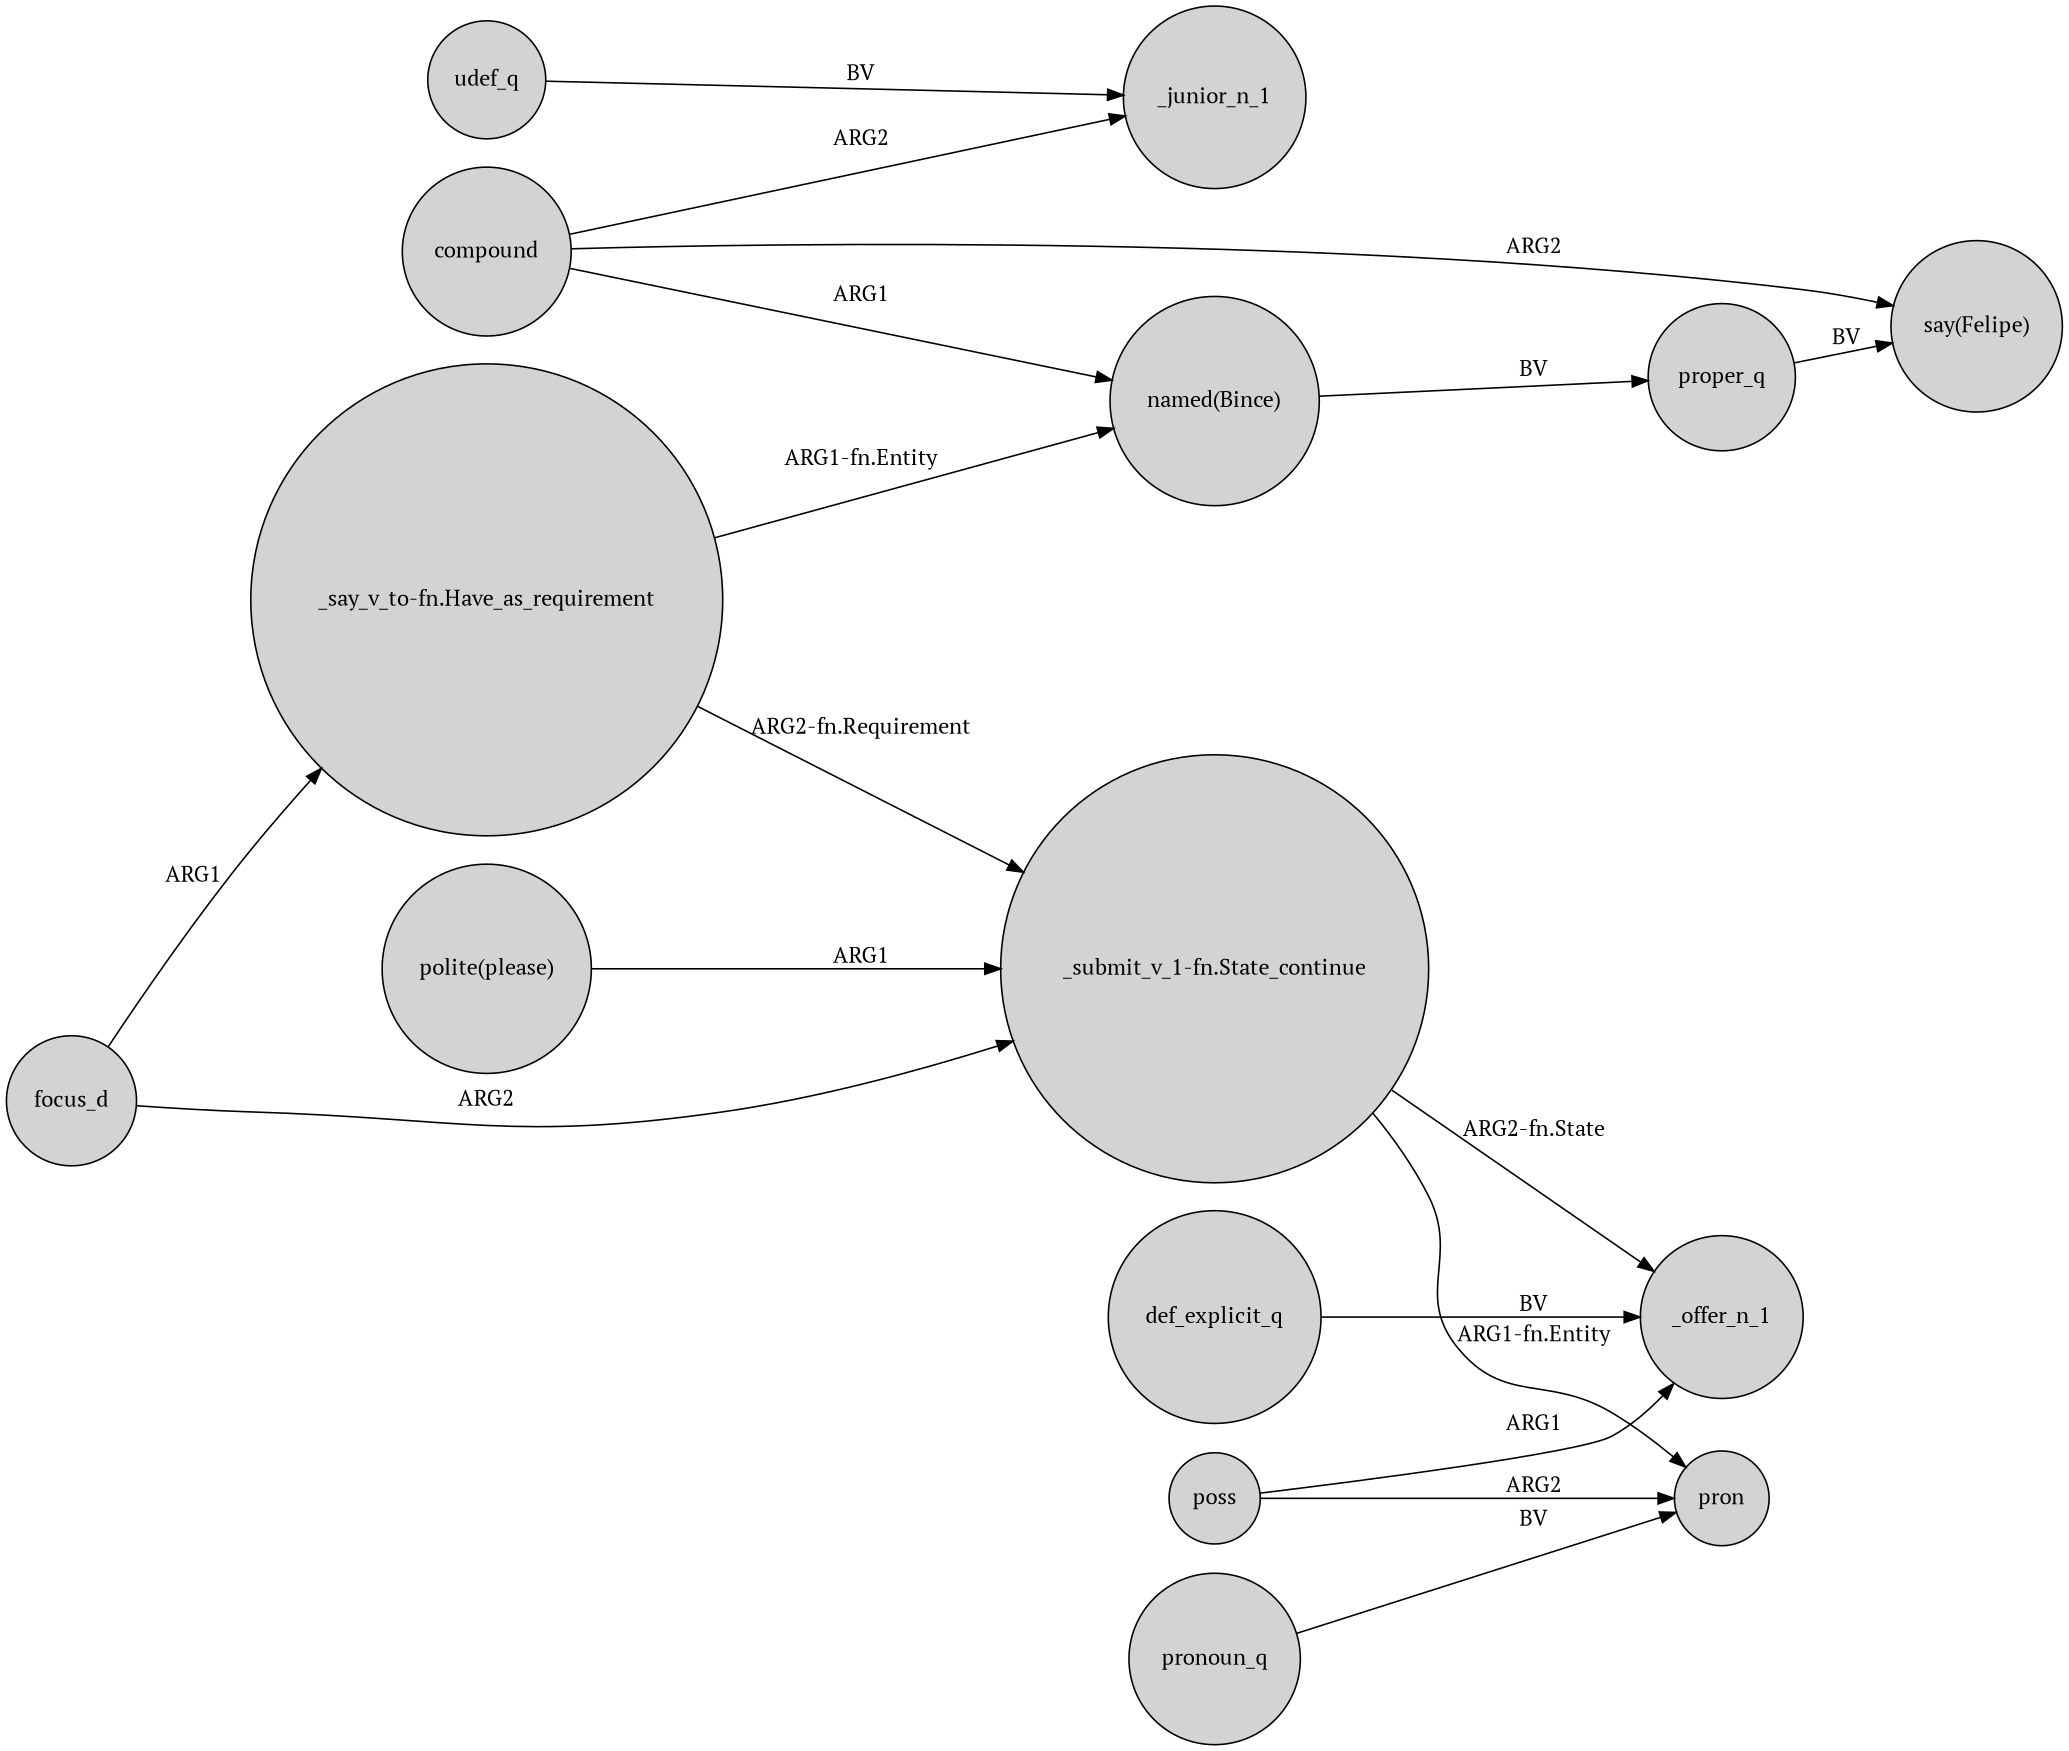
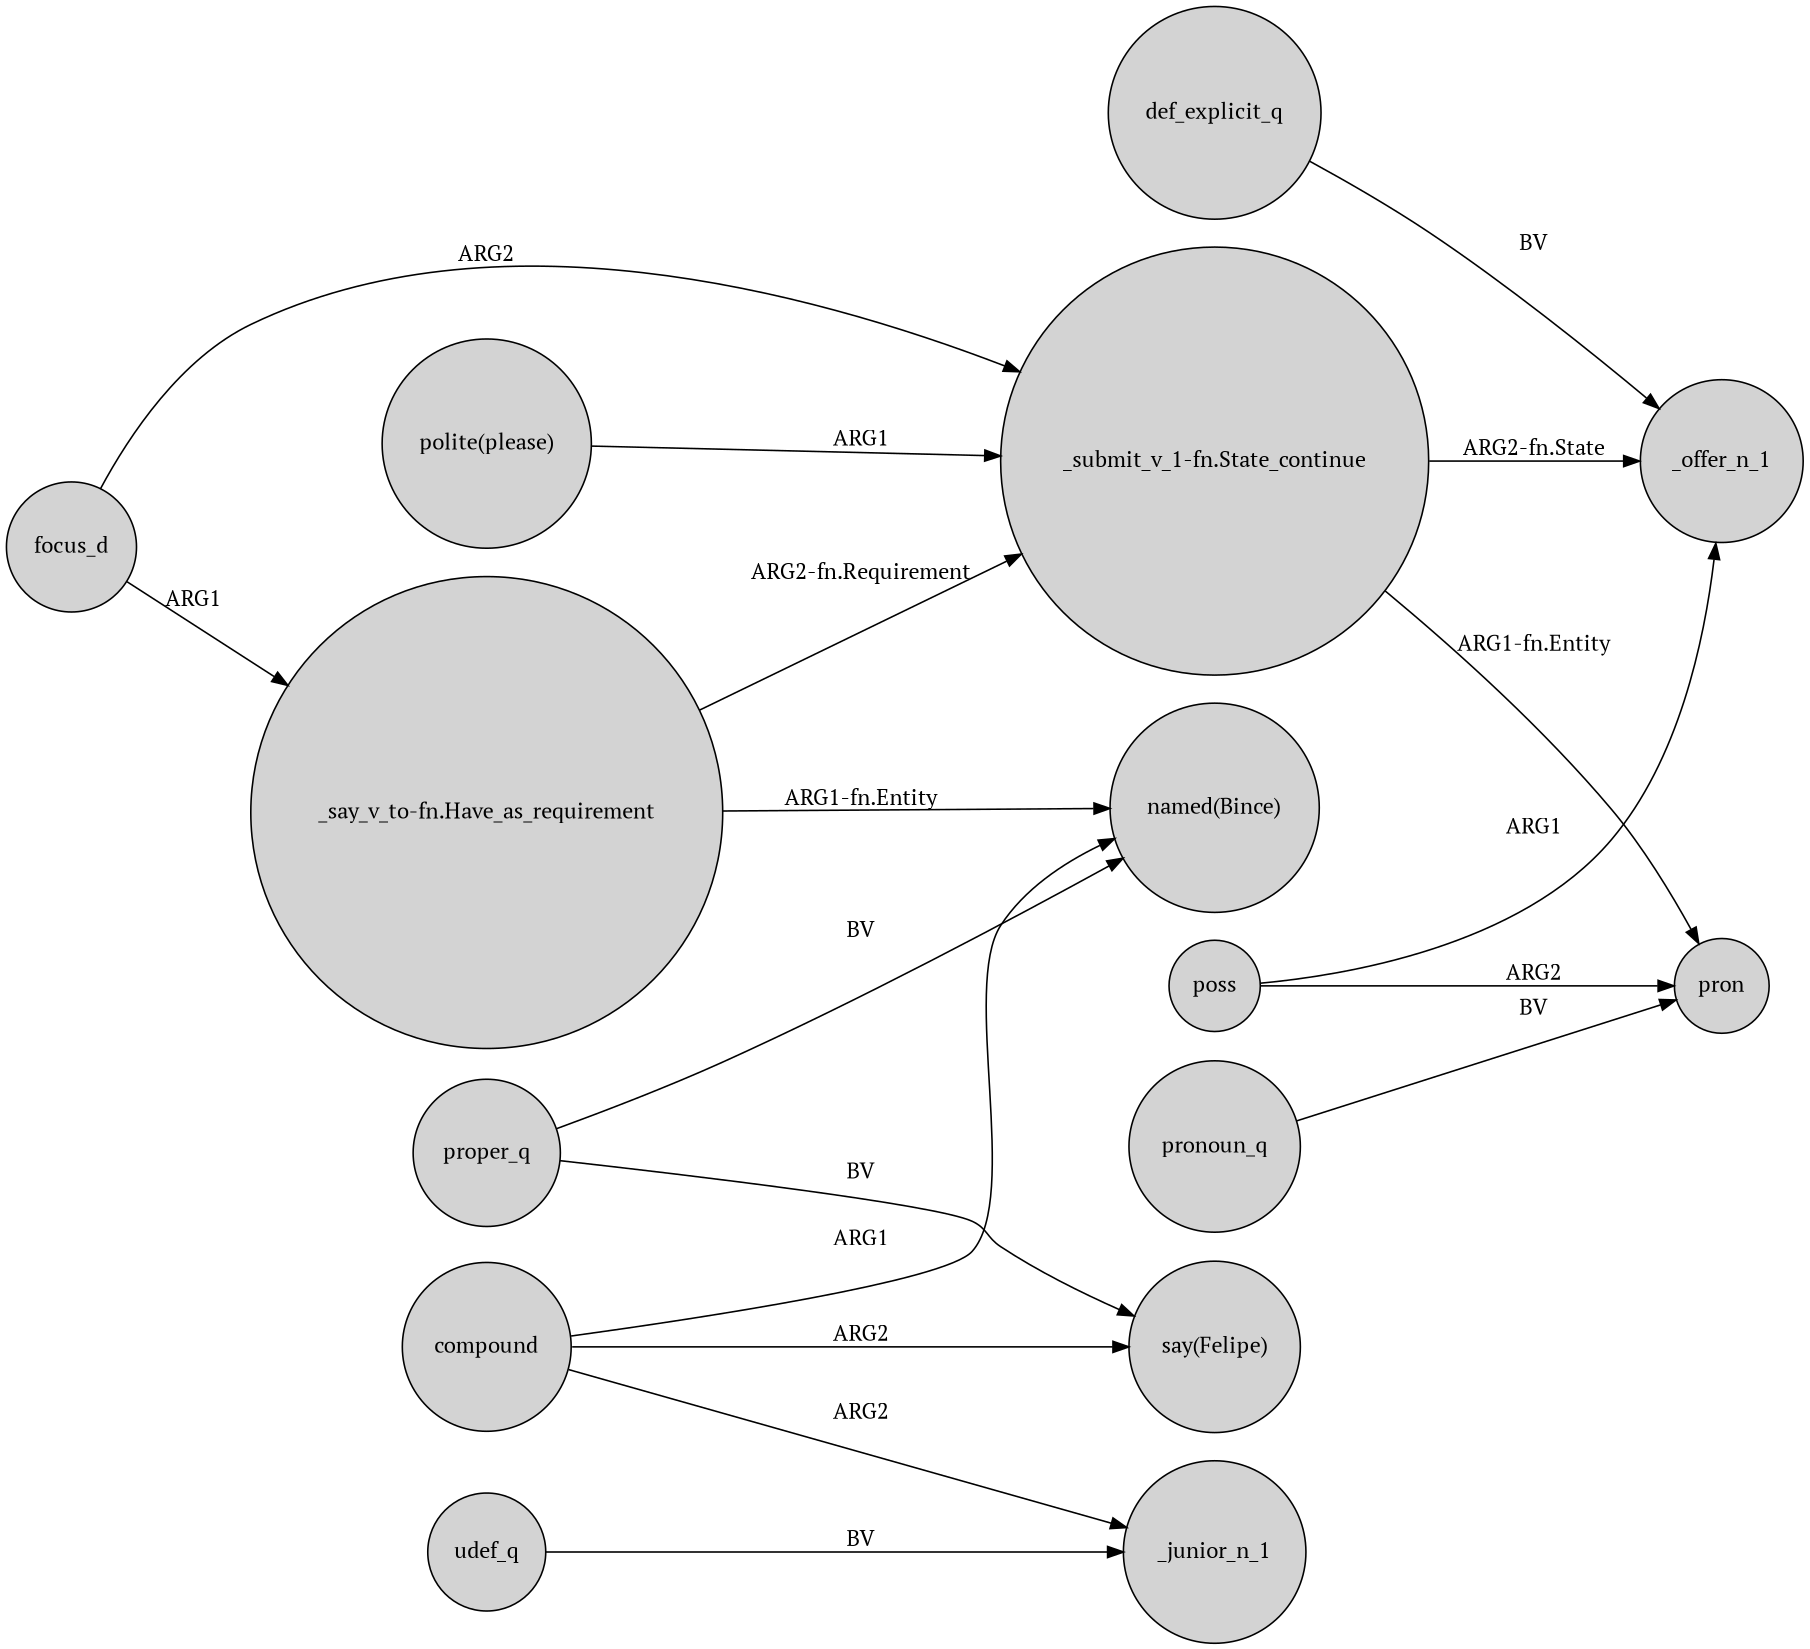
edge "named(Bince)" -> "proper_q": reversed
